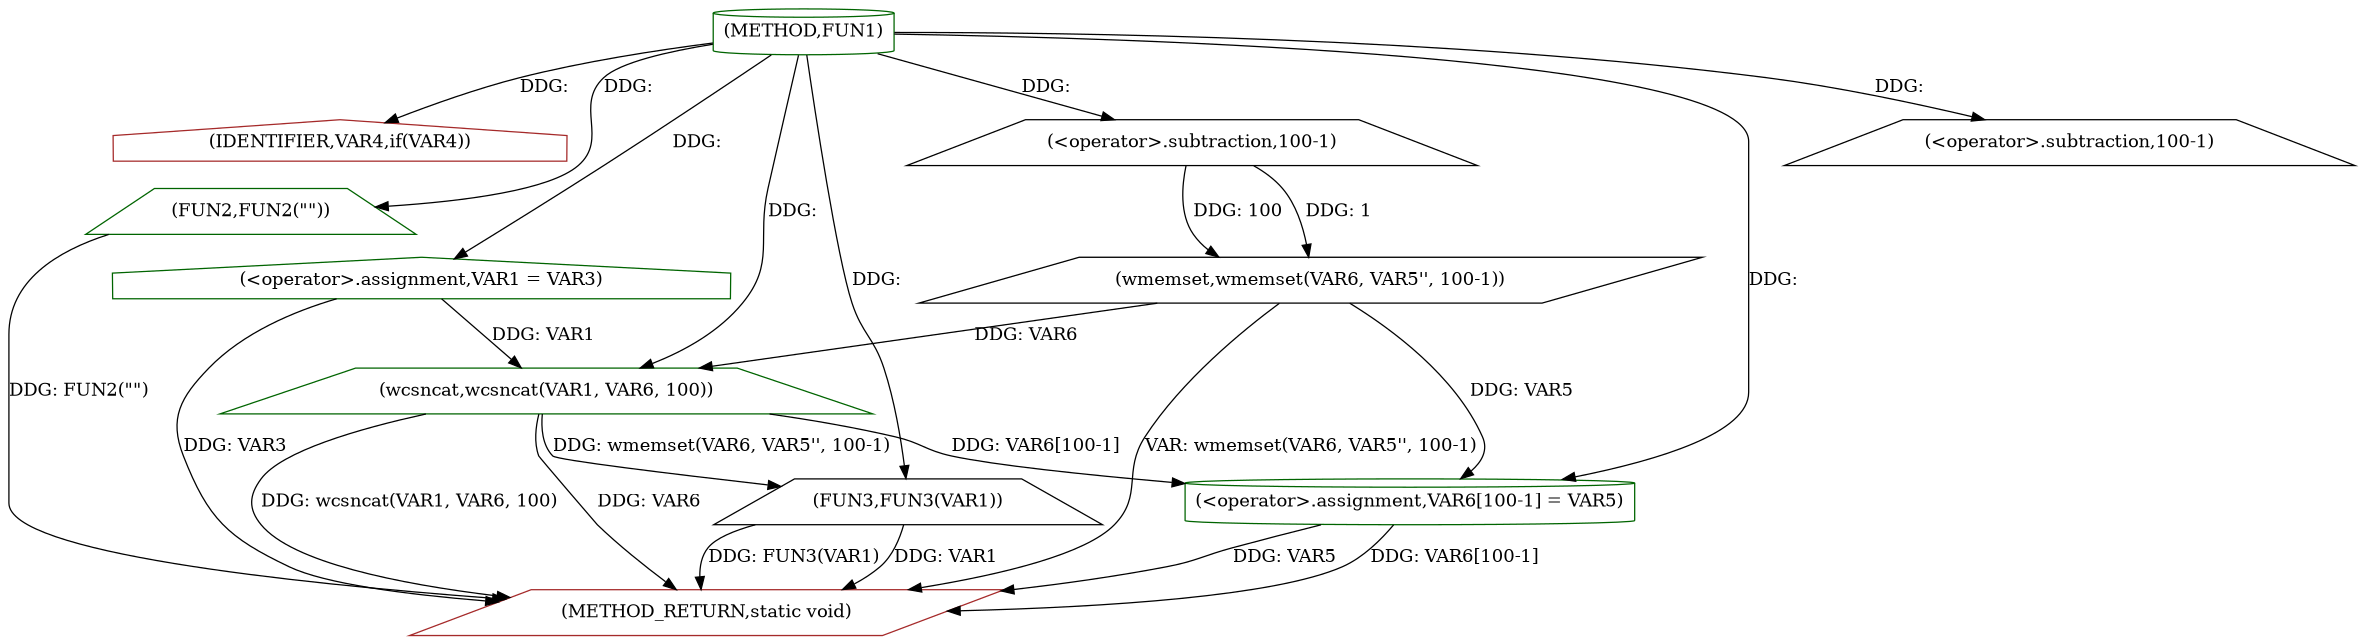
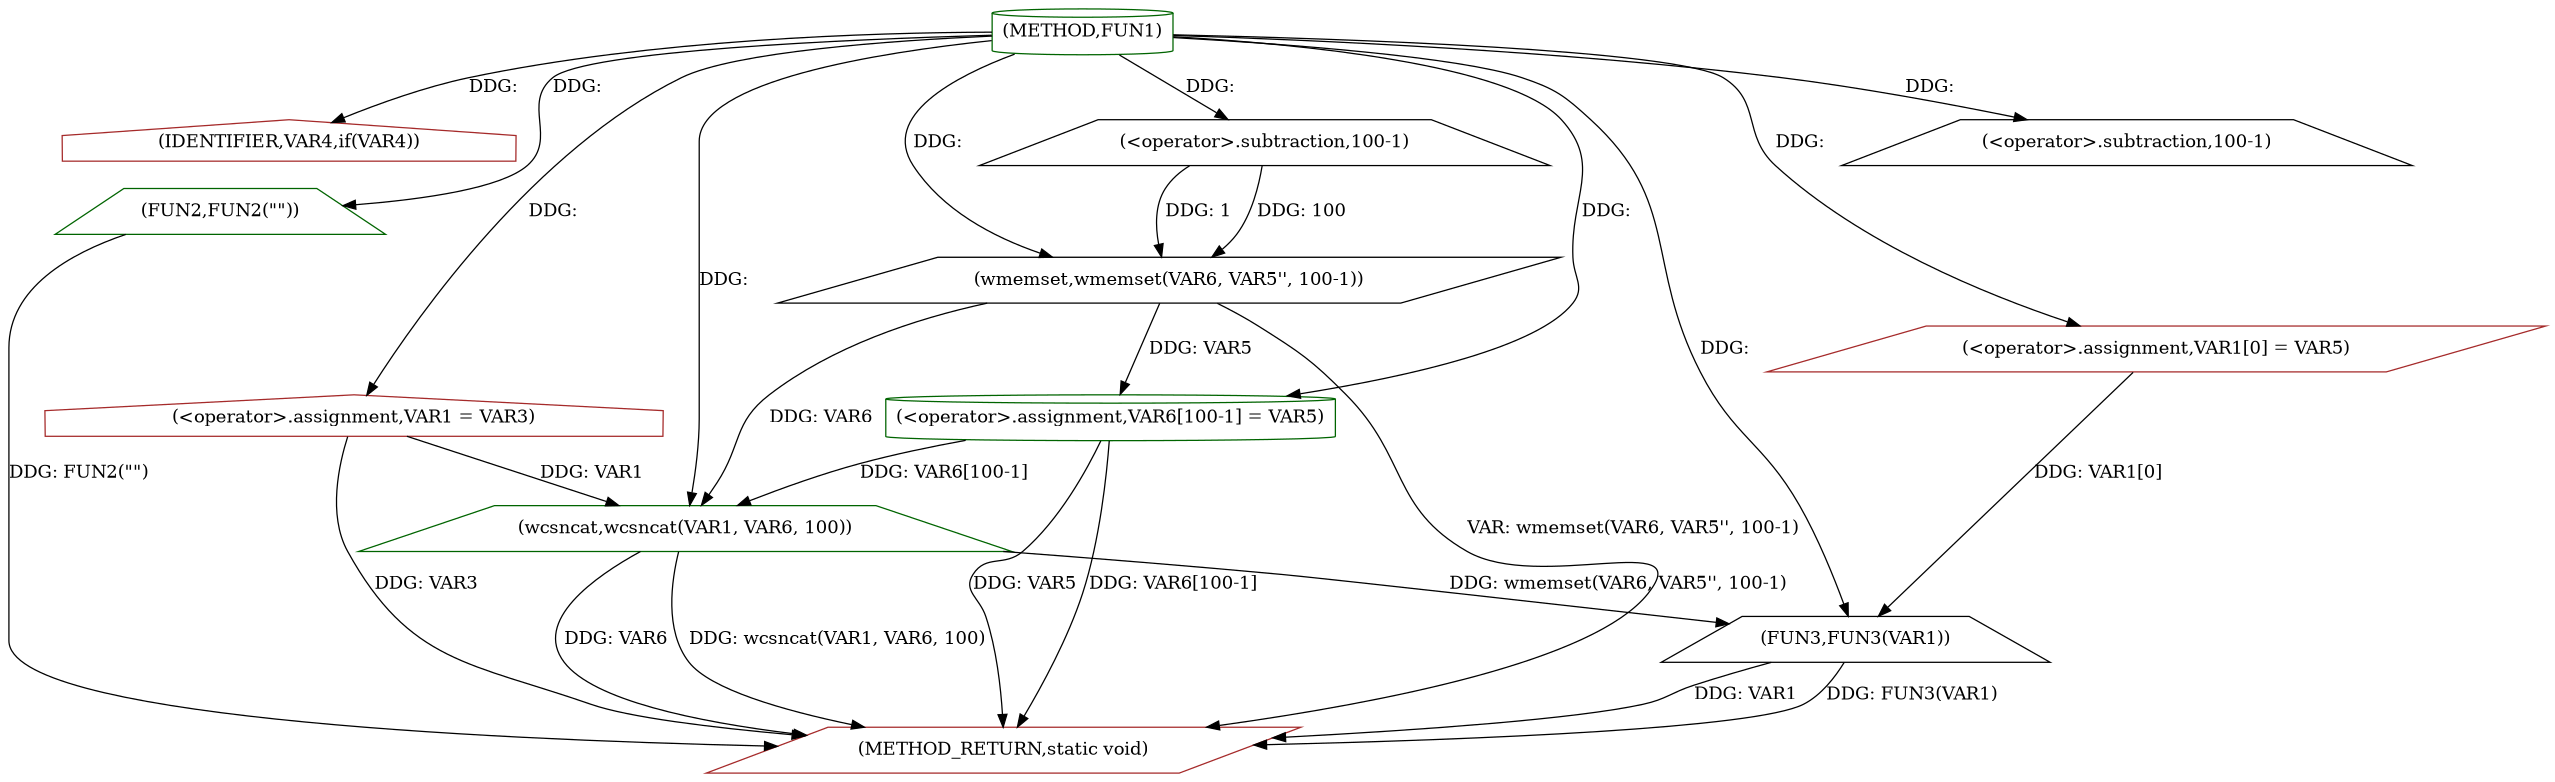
edge "(METHOD,FUN1)" -> "(wmemset,wmemset(VAR6, VAR5'', 100-1))": added, label "DDG:"
node "(<operator>.assignment,VAR1 = VAR3)": color darkgreen -> brown
node "(<operator>.assignment,VAR1[0] = VAR5)": added
edge "(wcsncat,wcsncat(VAR1, VAR6, 100))" -> "(<operator>.assignment,VAR6[100-1] = VAR5)": reversed
